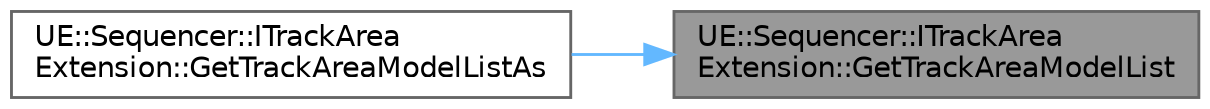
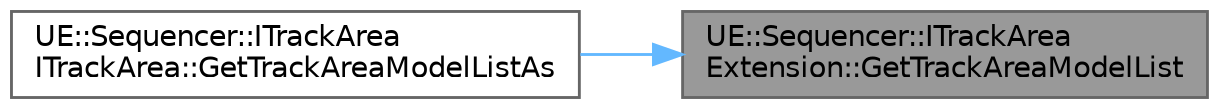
node "UE::Sequencer::ITrackArea Extension::GetTrackAreaModelListAs": label "UE::Sequencer::ITrackArea Extension::GetTrackAreaModelListAs" -> "UE::Sequencer::ITrackArea ITrackArea::GetTrackAreaModelListAs"
